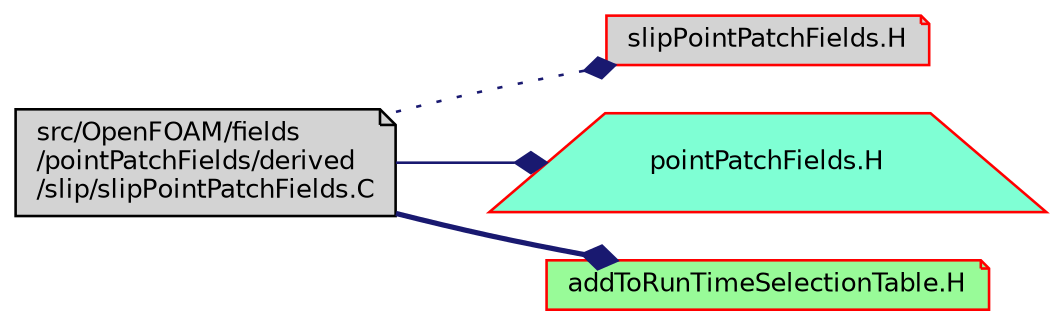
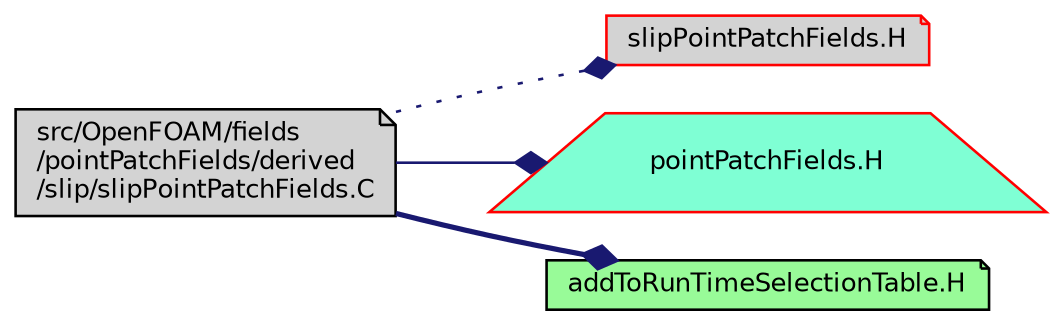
node "addToRunTimeSelectionTable.H": color red -> black
